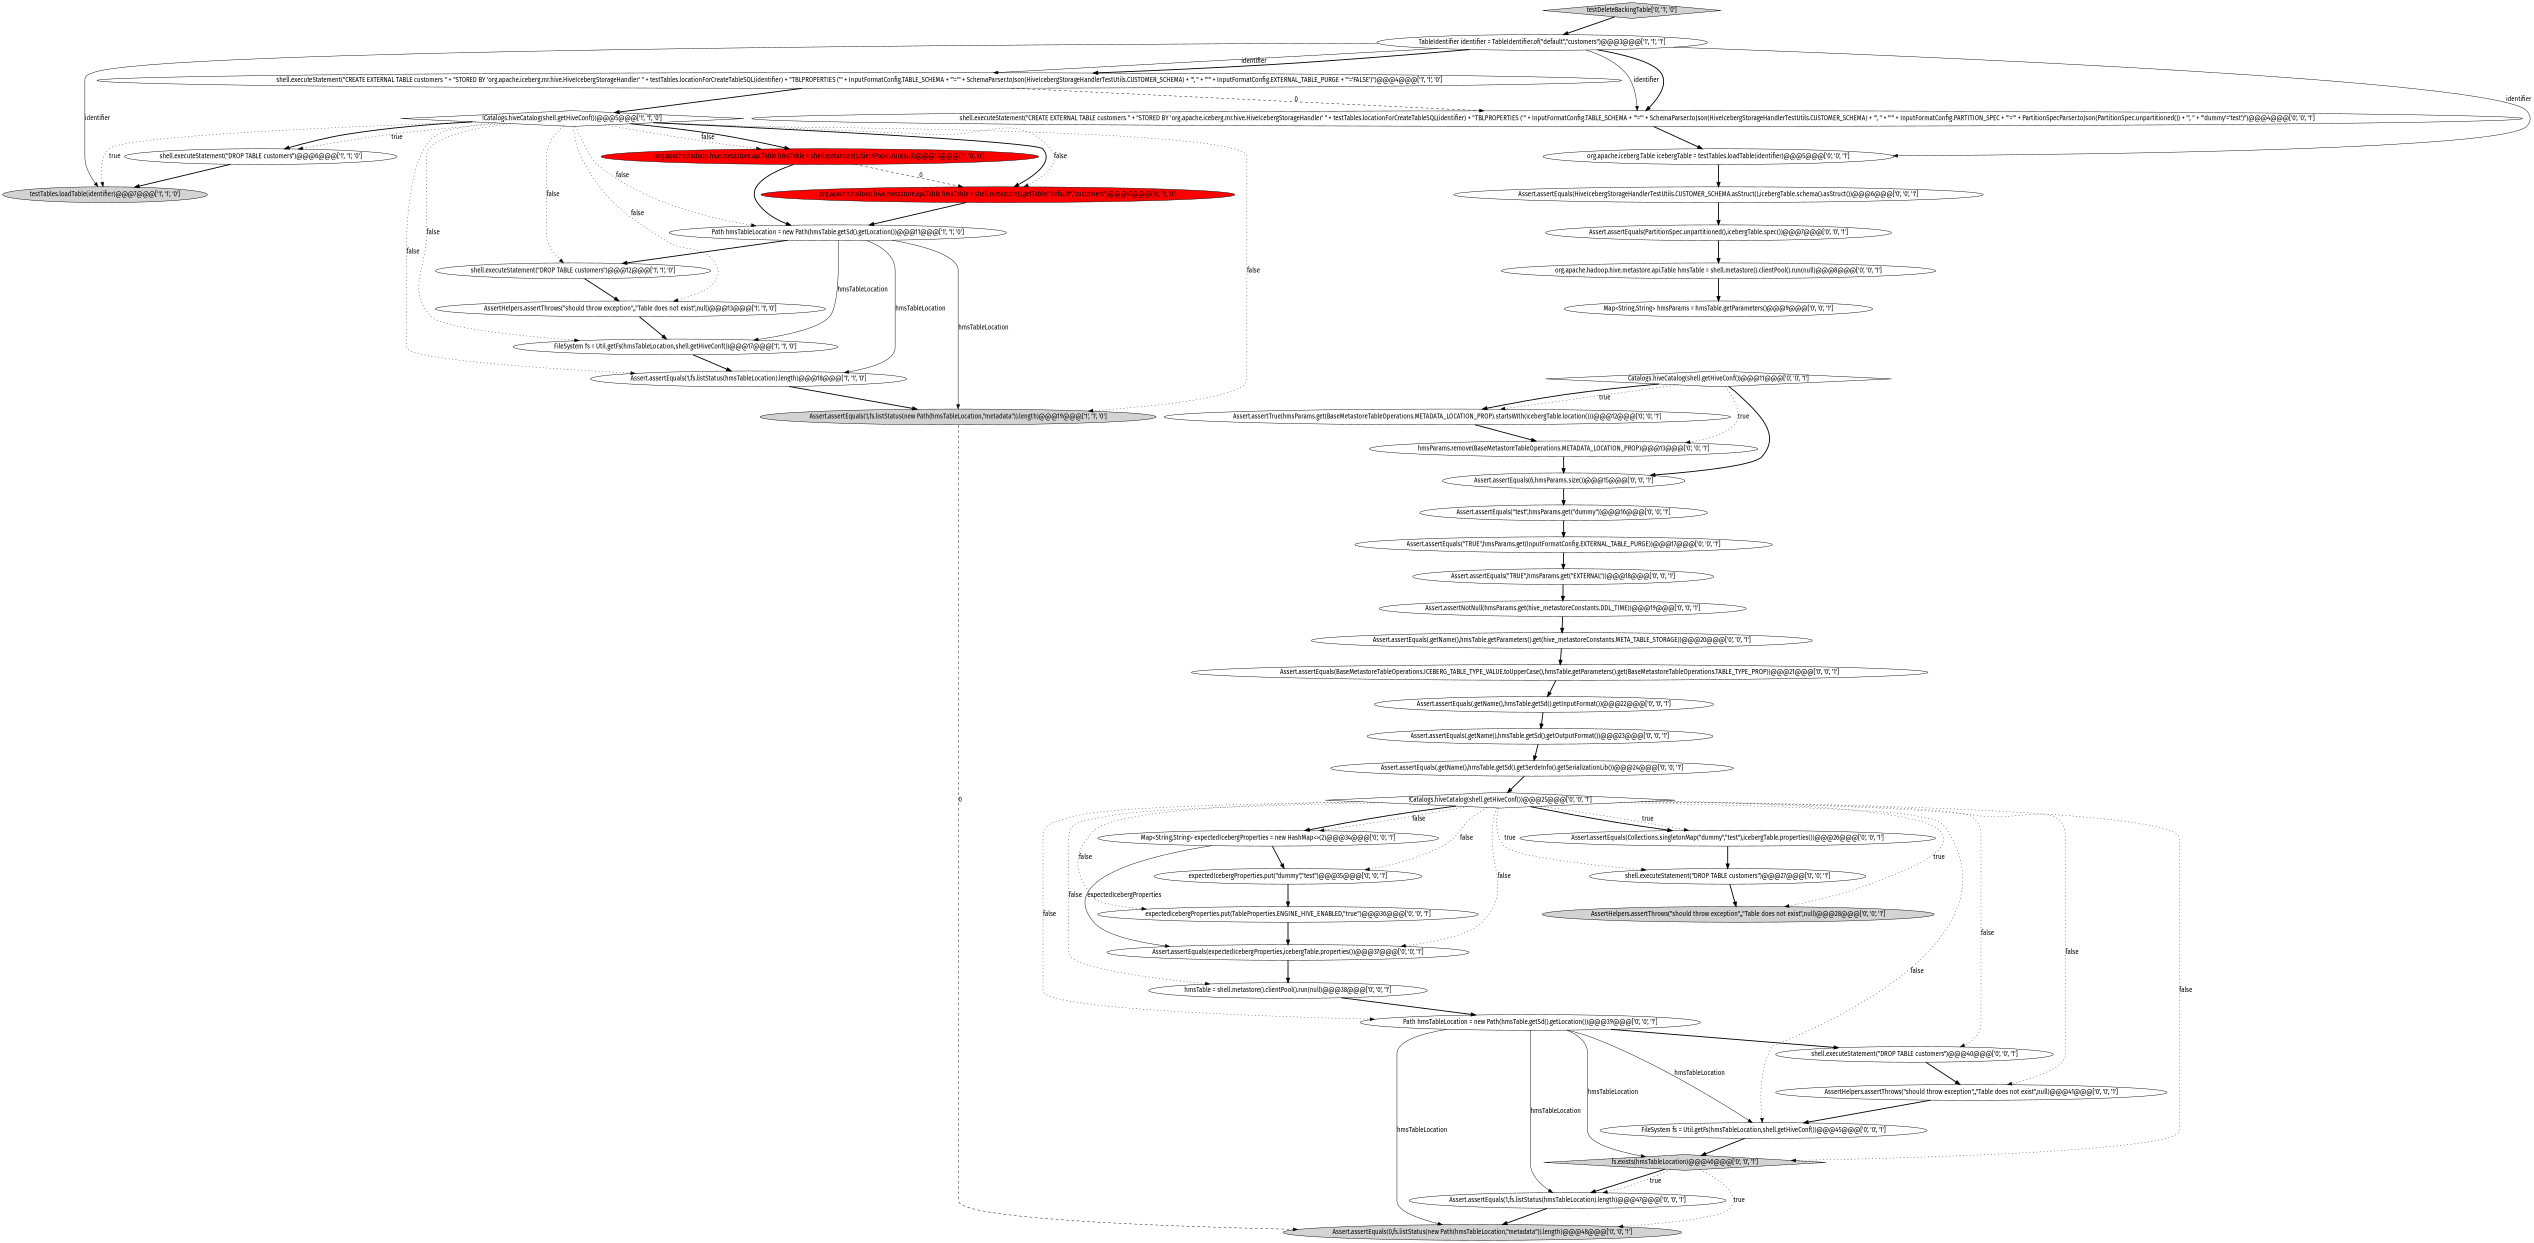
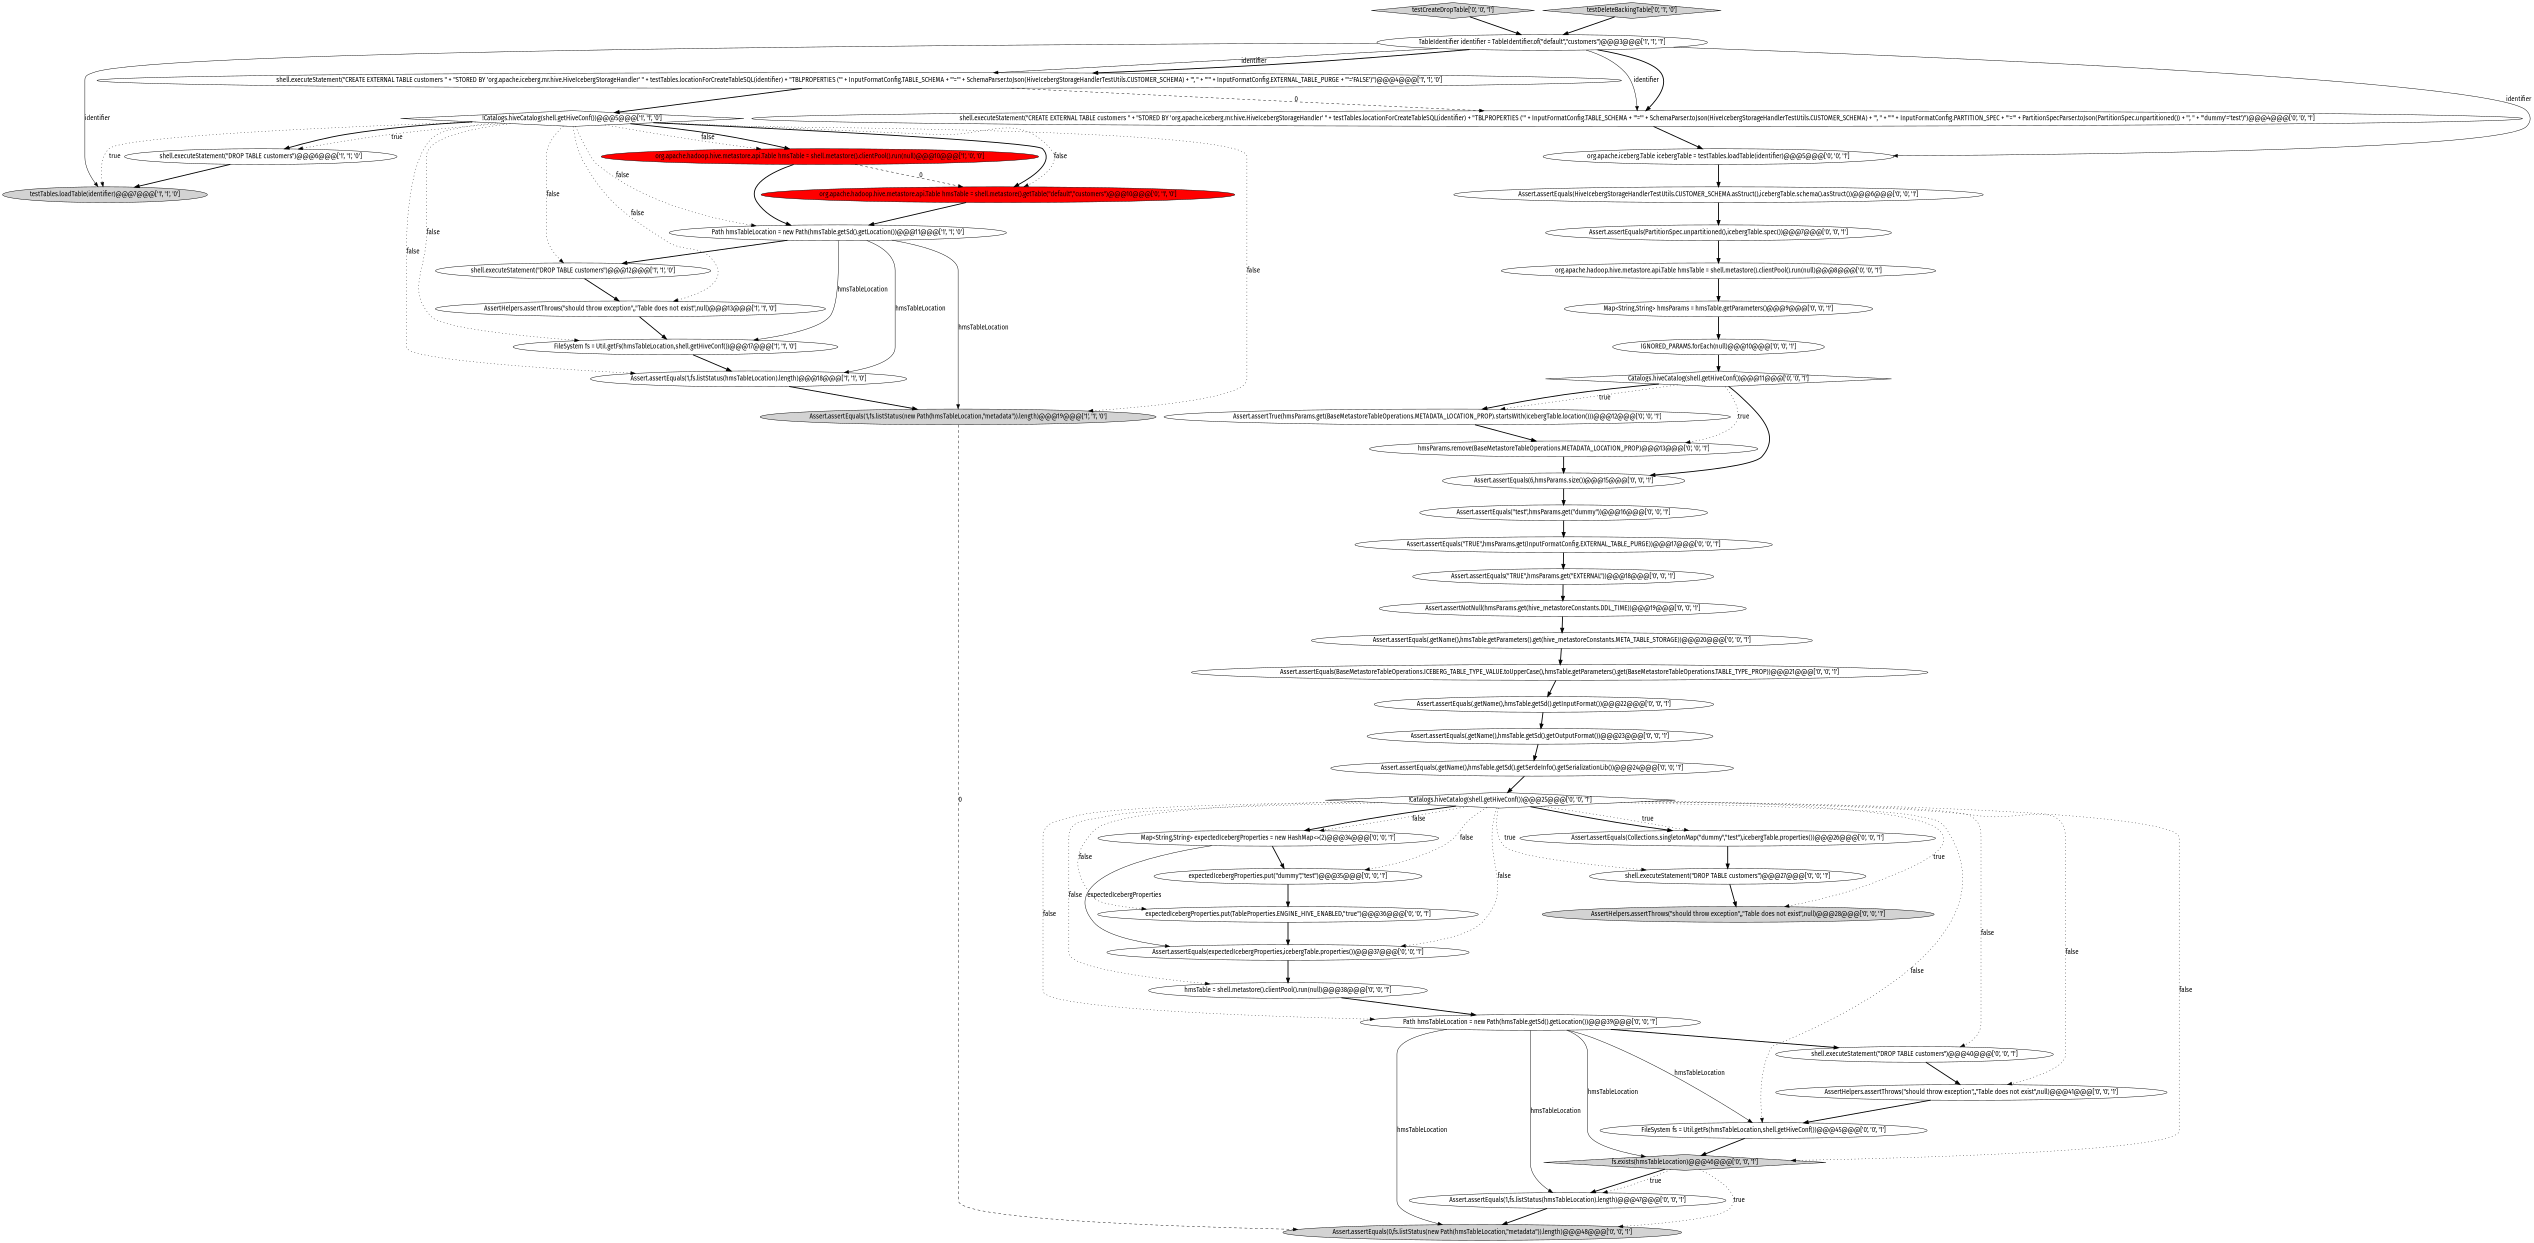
node "testCreateDropTable['0', '0', '1']": added
node "IGNORED_PARAMS.forEach(null)@@@10@@@['0', '0', '1']": added
